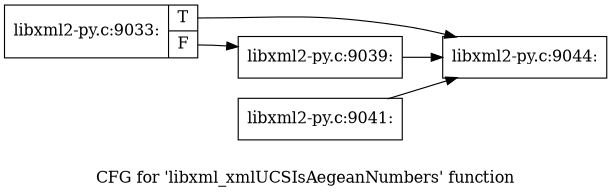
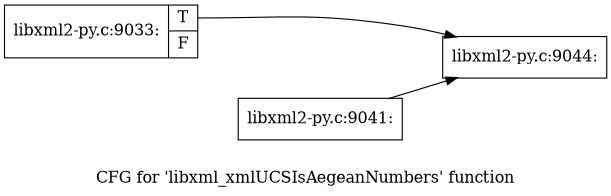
node "libxml2-py.c:9039:": removed
